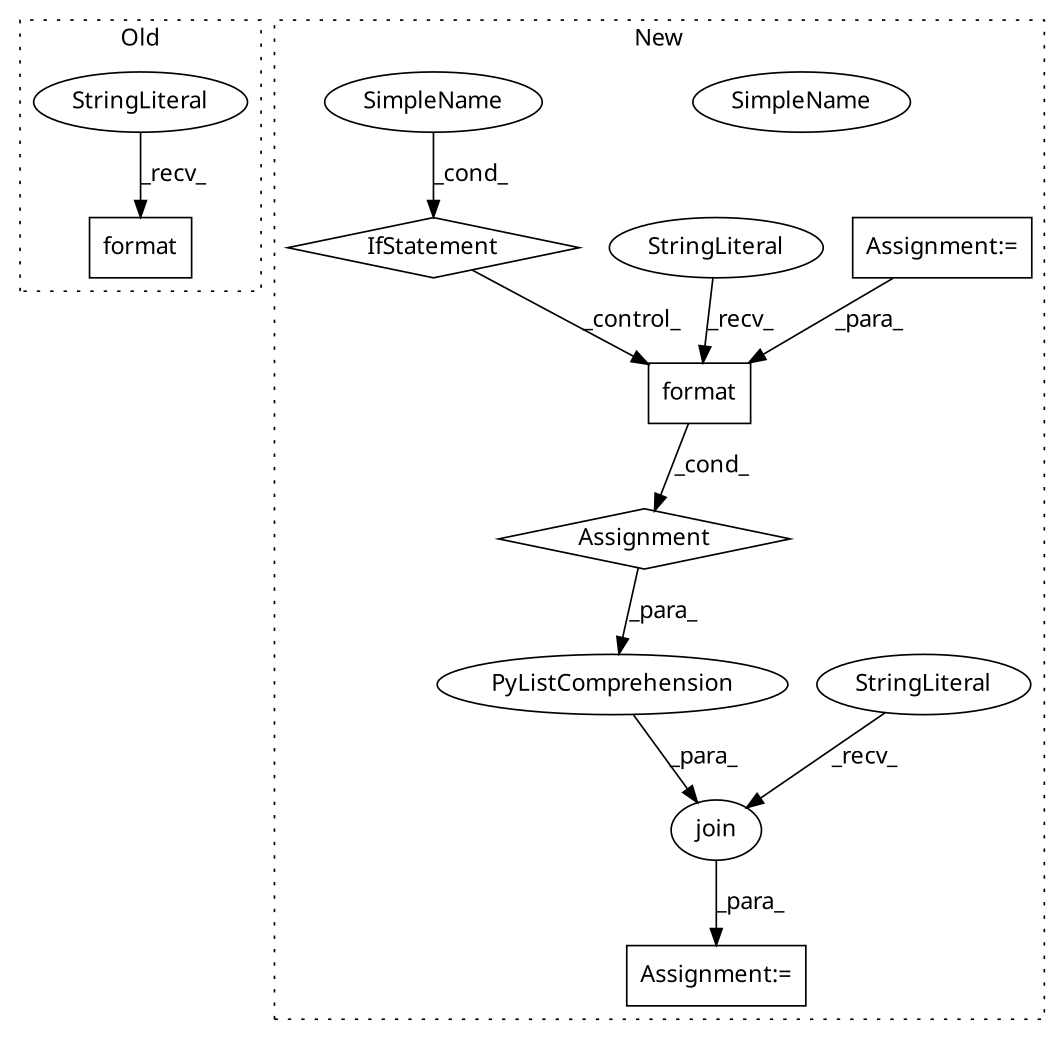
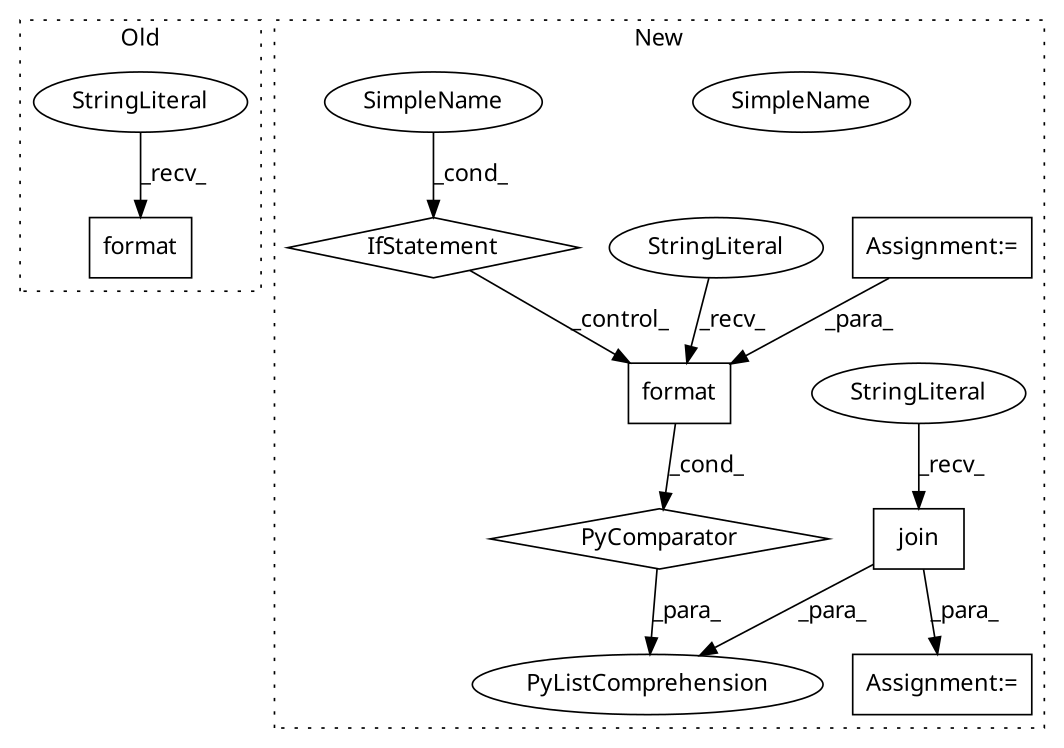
node "Assignment": label "Assignment" -> "PyComparator"
edge "PyListComprehension" -> "join": reversed
node "join": shape ellipse -> box
